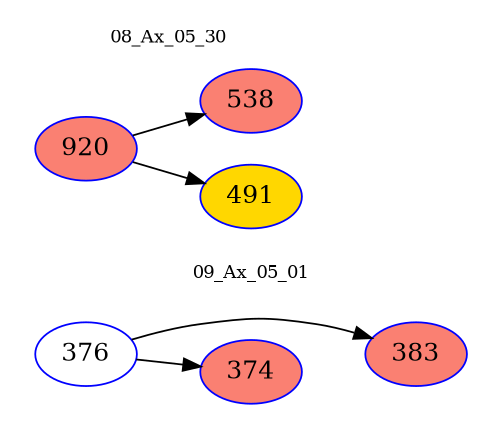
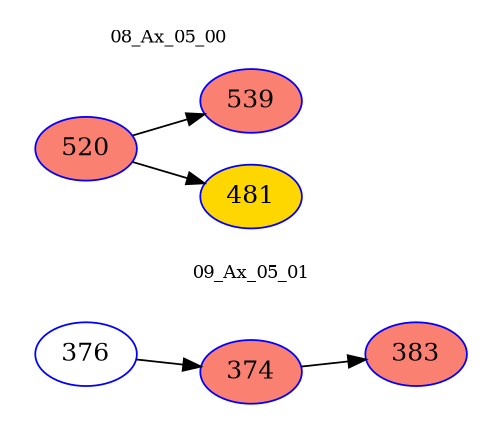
cluster "08_Ax_05_30": label "08_Ax_05_30" -> "08_Ax_05_00"
node "538": label "538" -> "539"
node "920": label "920" -> "520"
node "491": label "491" -> "481"
edge "376" -> "383": now "374" -> "383"
